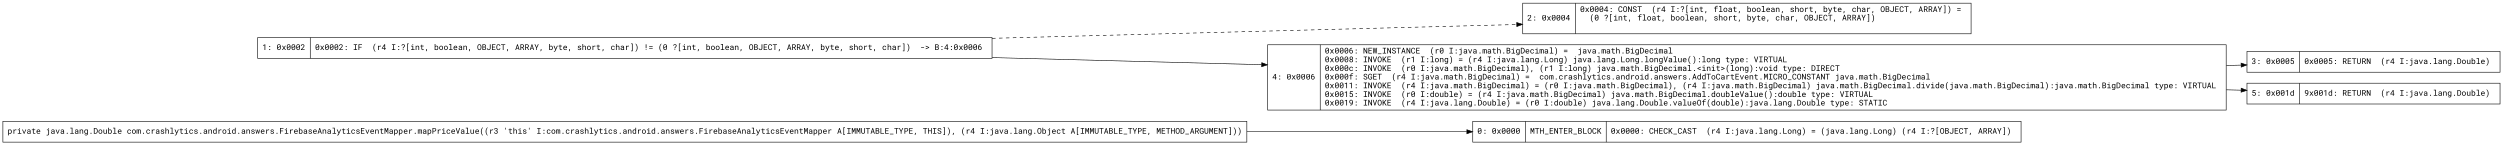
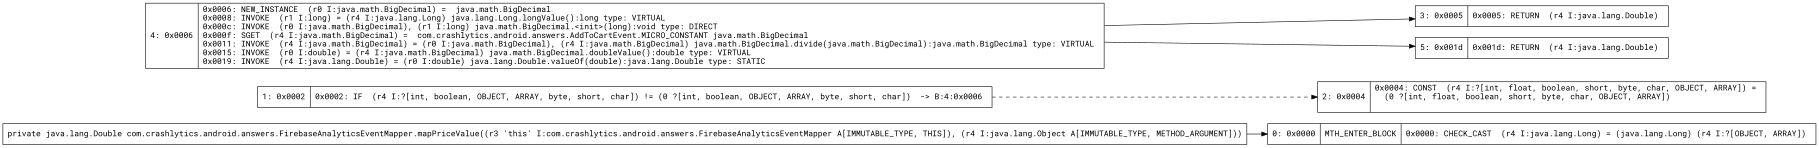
edge "1: 0x0002" -> "4: 0x0006": removed
node "5: 0x001d": text "9x001d: RETURN  (r4 I:java.lang.Double)" -> "0x001d: RETURN  (r4 I:java.lang.Double)"
